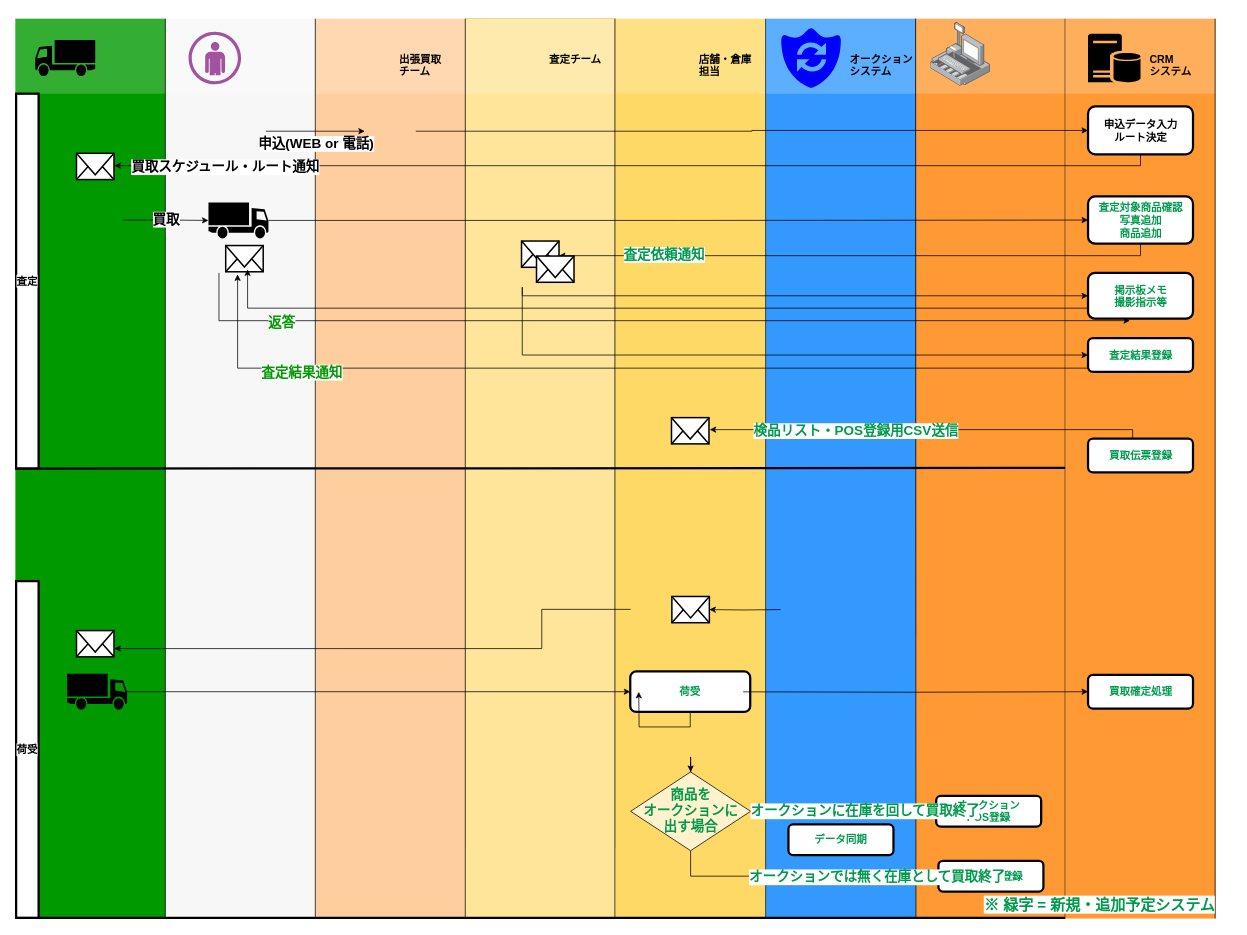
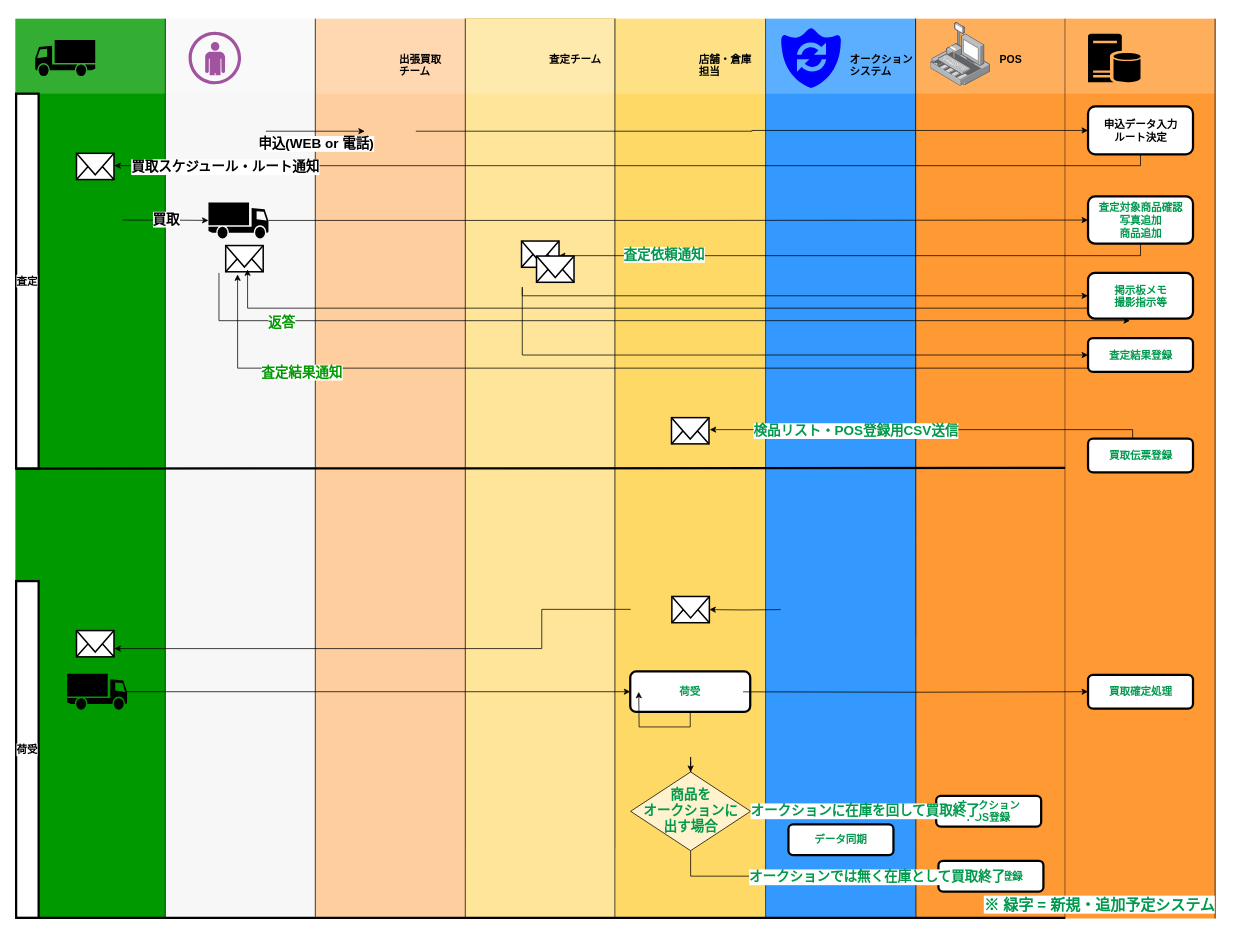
node "POS": added
node "CRM システム": removed
